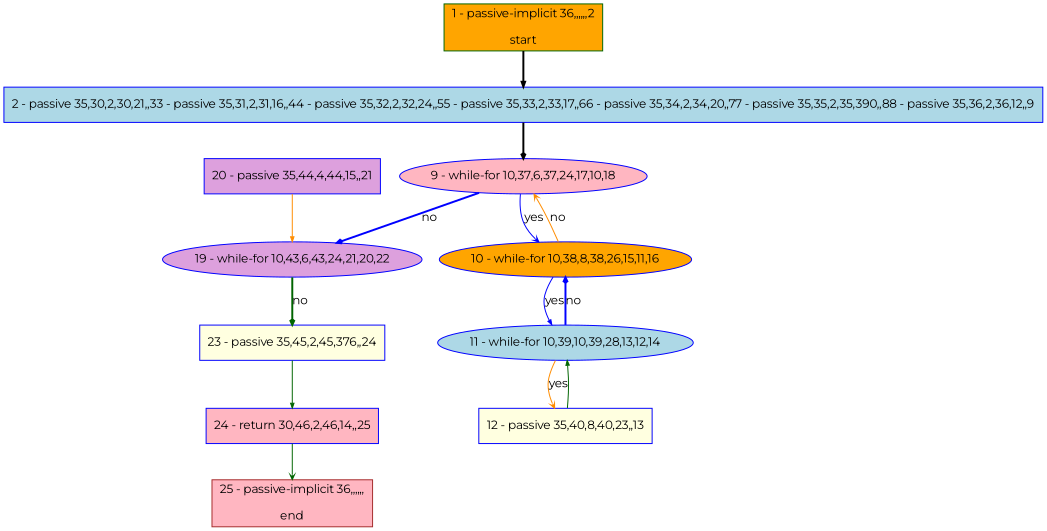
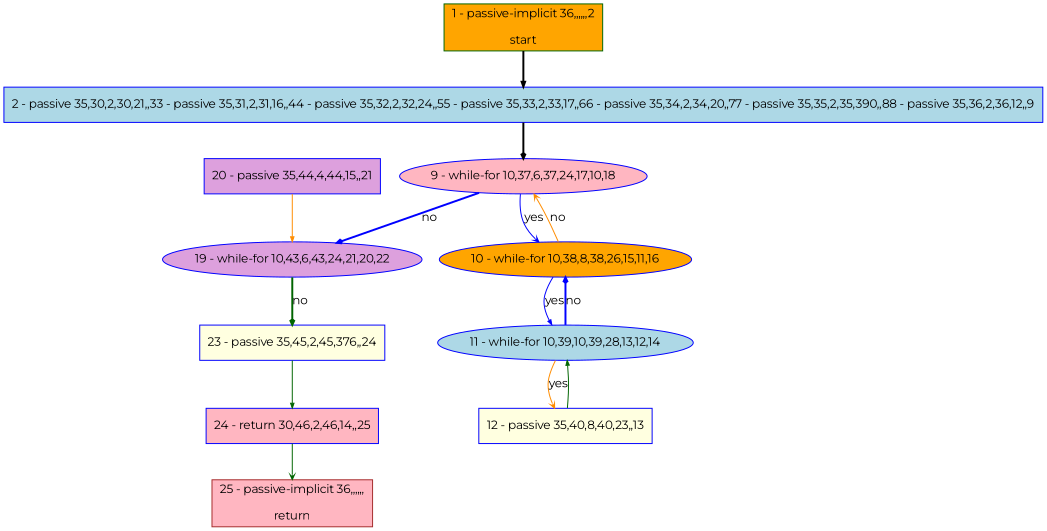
node "25 - passive-implicit 36,,,,,, end": label "25 - passive-implicit 36,,,,,, end" -> "25 - passive-implicit 36,,,,,, return"
